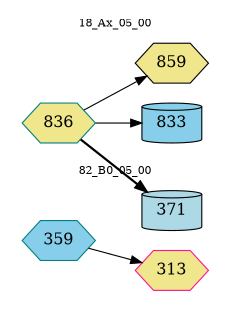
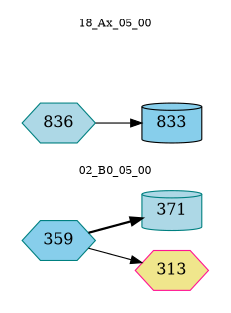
node "859": removed
node "836": fillcolor khaki -> lightblue
edge "836" -> "371": now "359" -> "371"
cluster "82_B0_05_00": label "82_B0_05_00" -> "02_B0_05_00"
node "371": color black -> teal
